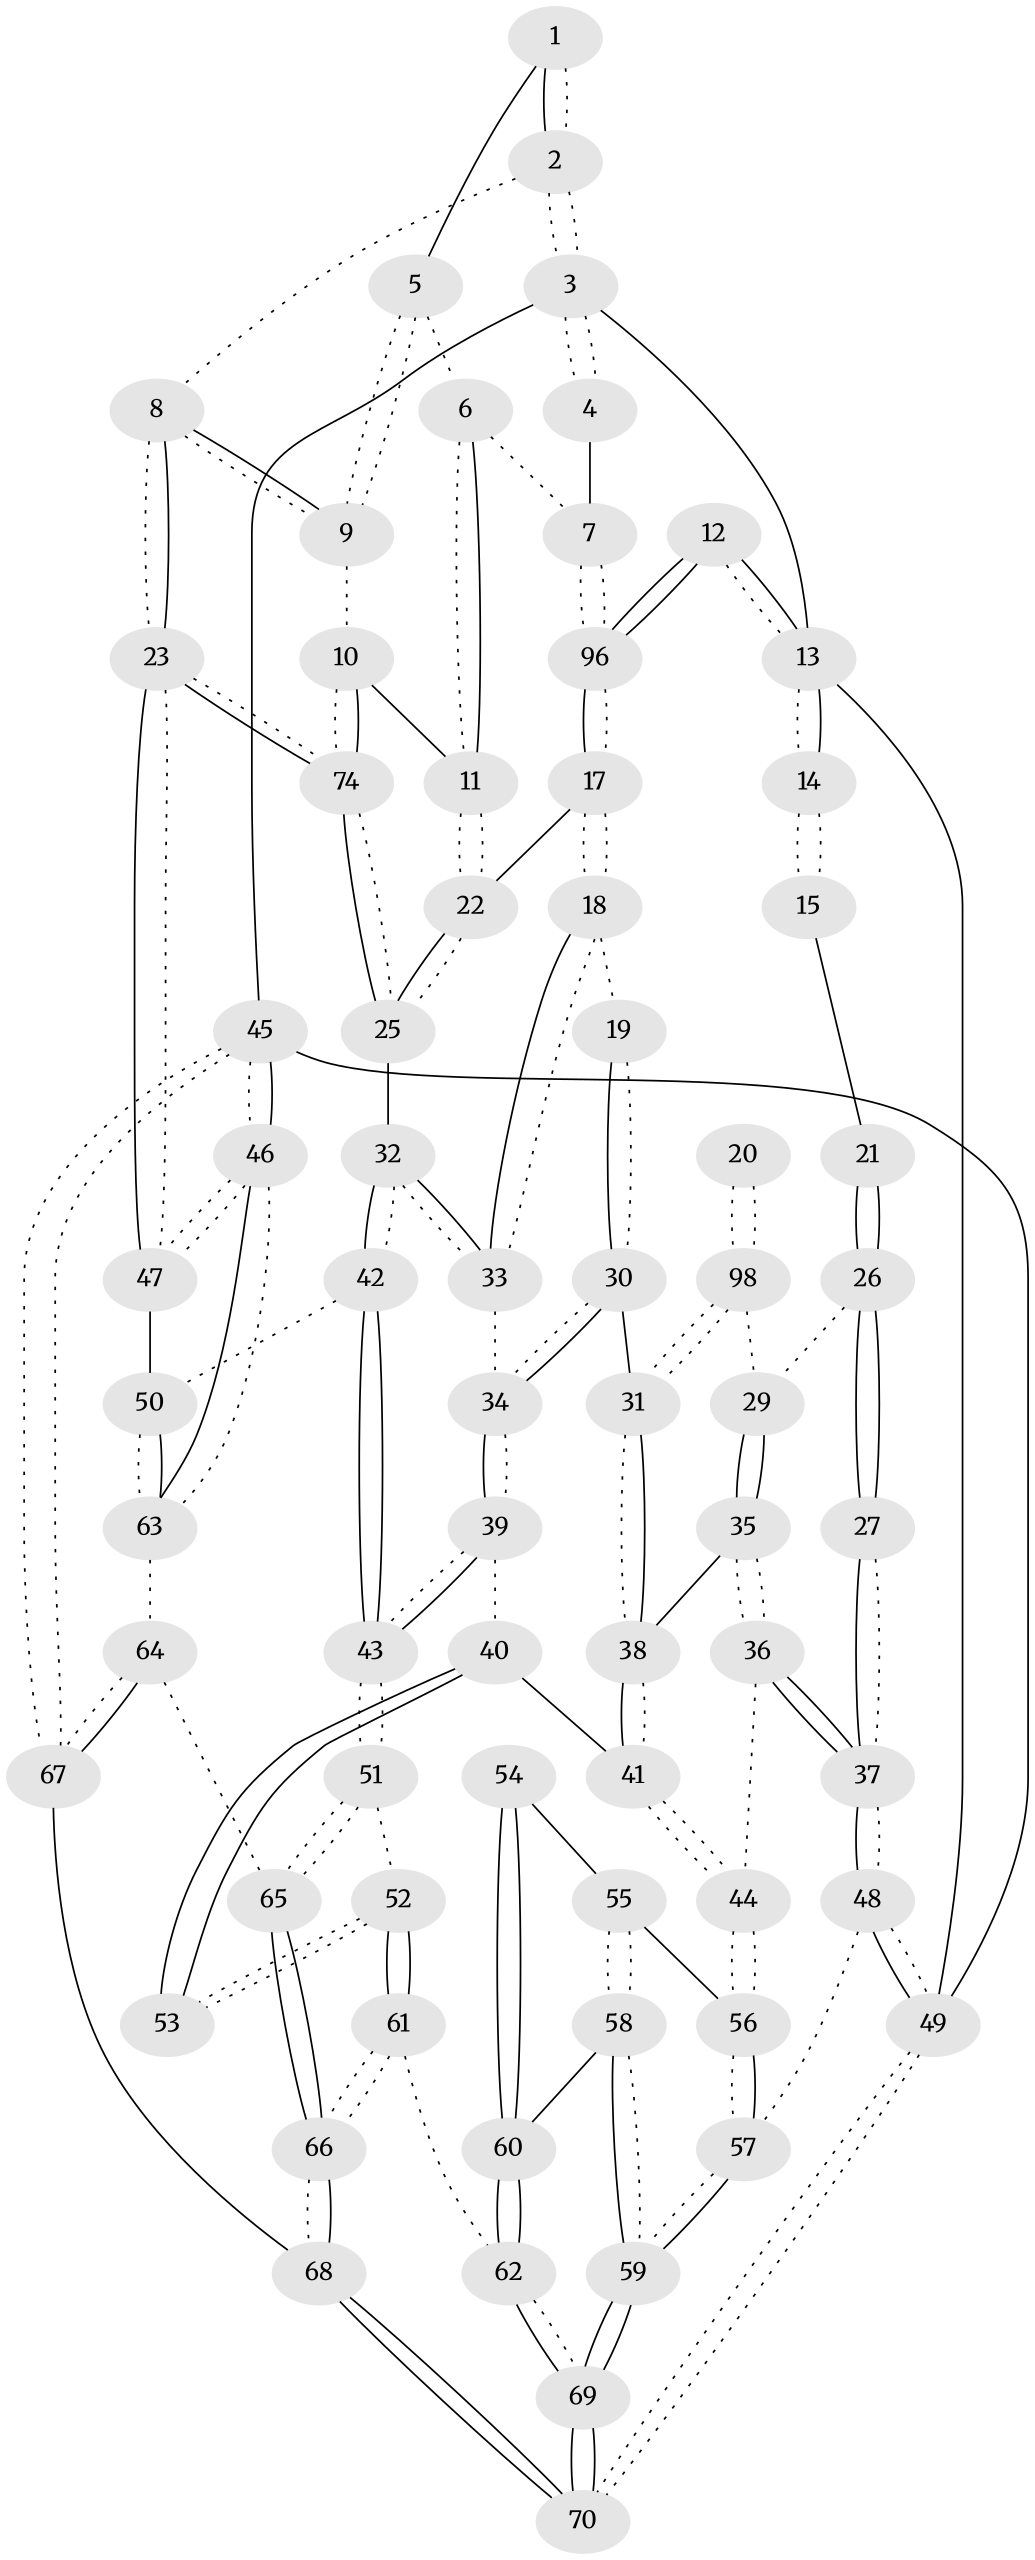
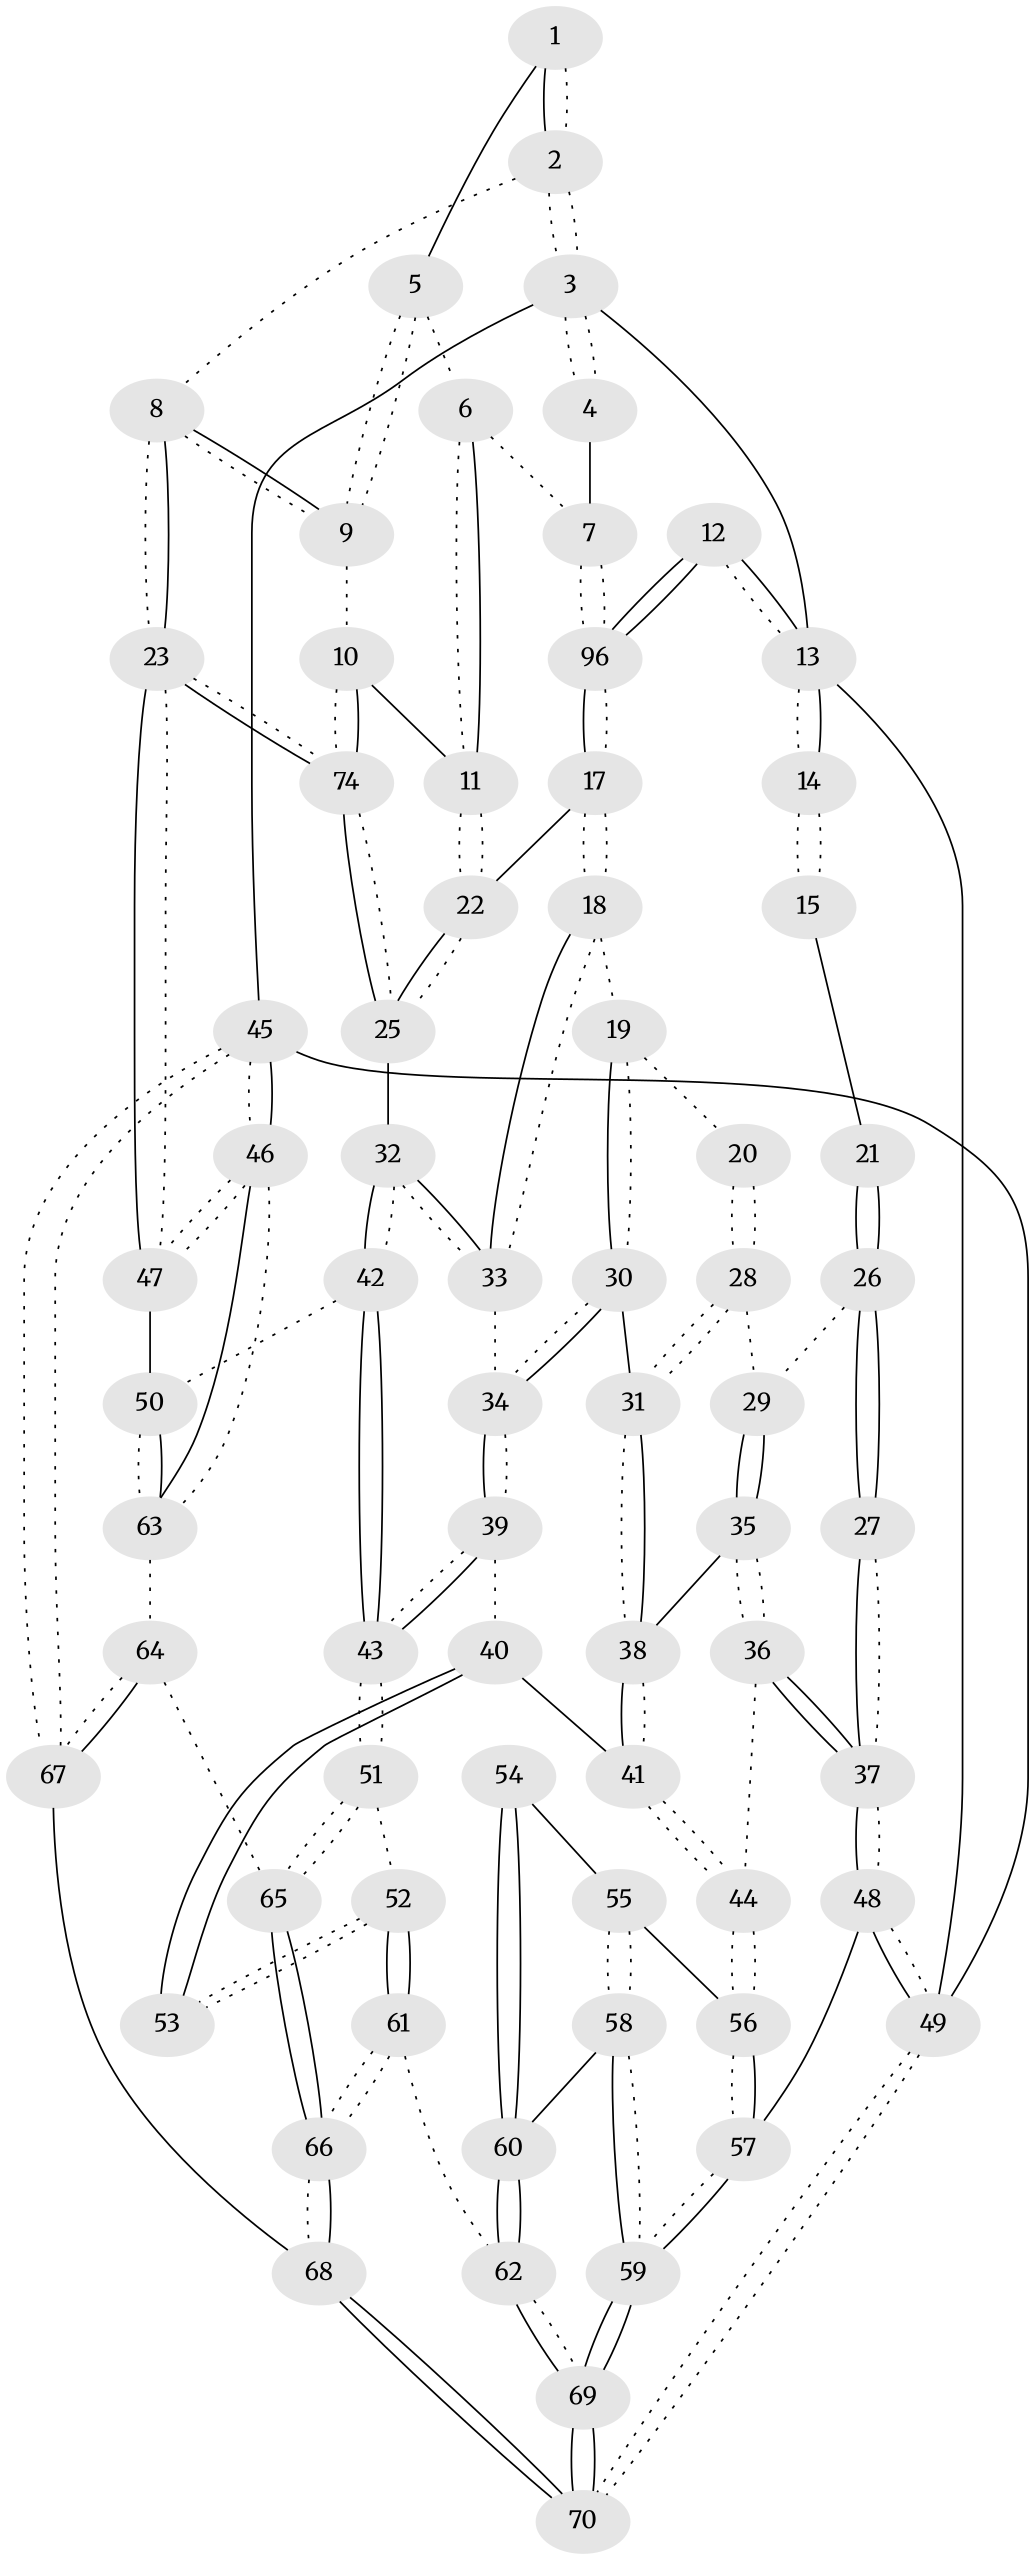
edge "19" -- "20": added
node "98": label "98" -> "28"
edge "48" -- "57": style dotted -> solid
